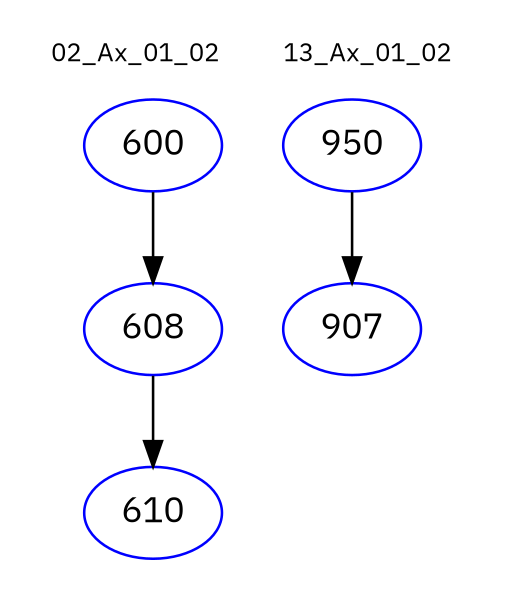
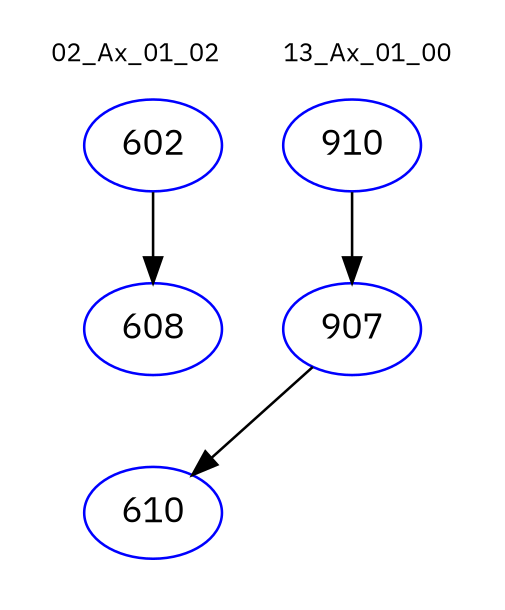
cluster "13_Ax_01_02": label "13_Ax_01_02" -> "13_Ax_01_00"
node "600": label "600" -> "602"
node "950": label "950" -> "910"
edge "608" -> "610": now "907" -> "610"
